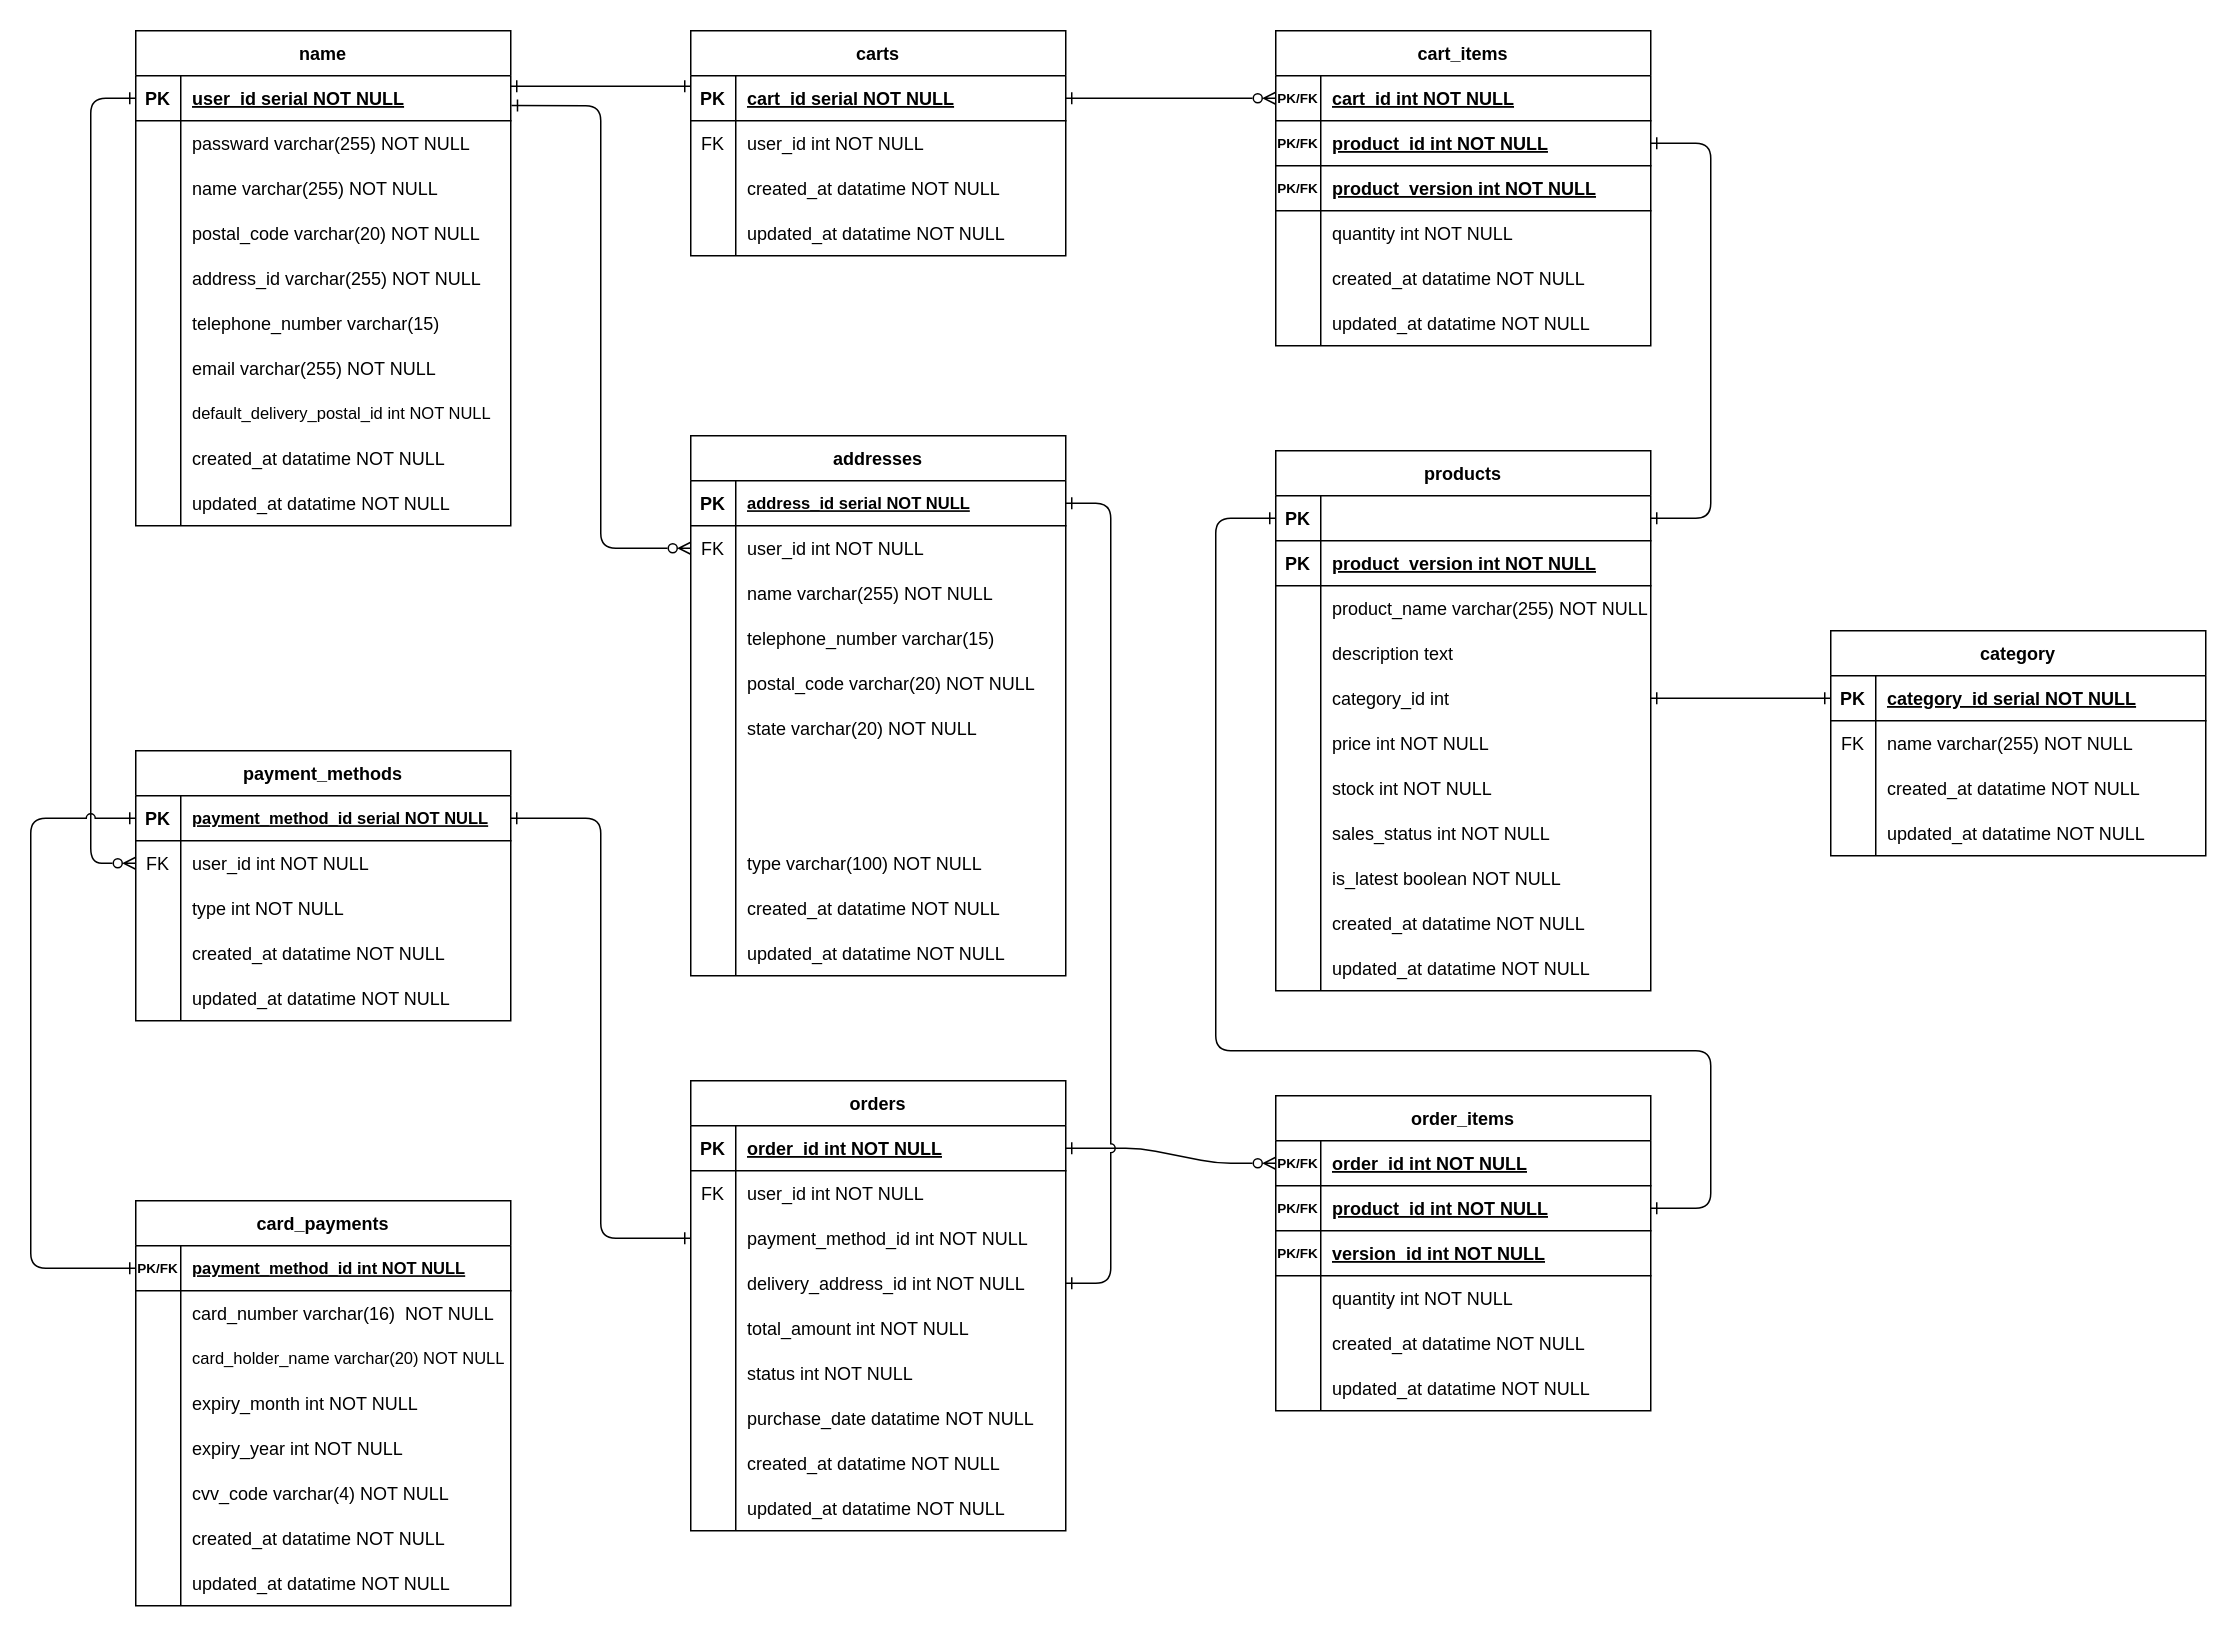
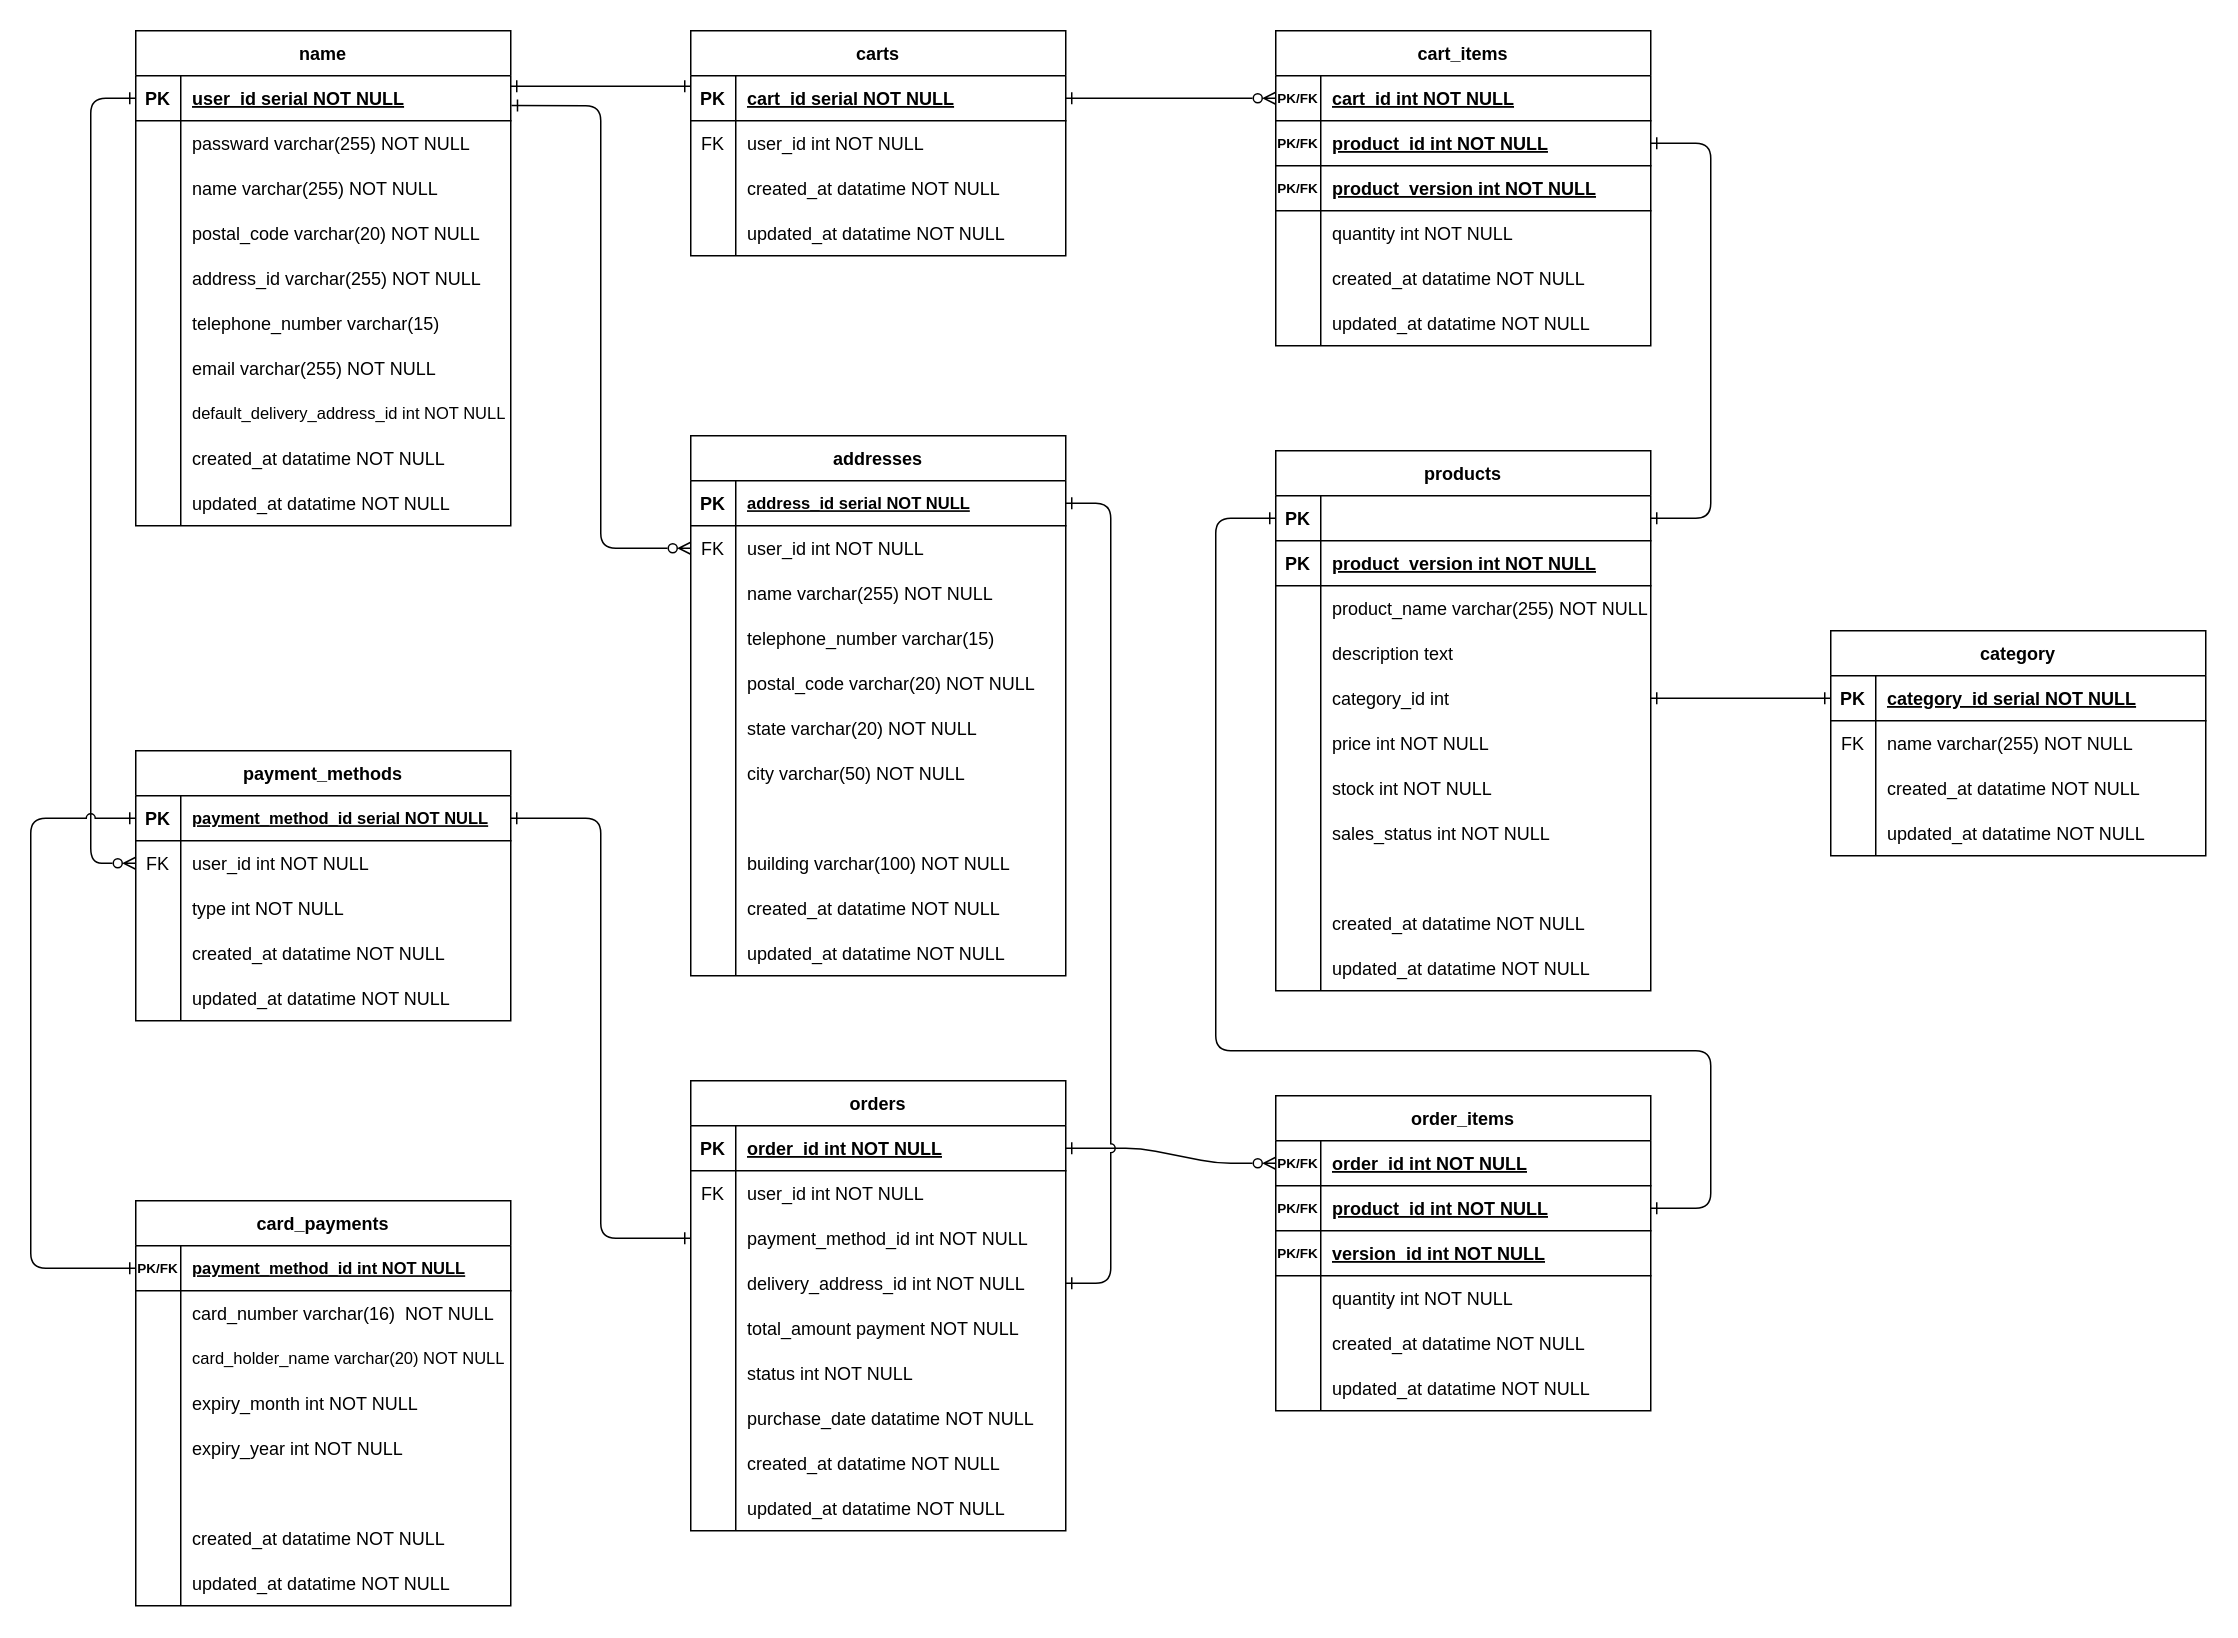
node "default_delivery_postal_id int NOT NULL": label "default_delivery_postal_id int NOT NULL" -> "default_delivery_address_id int NOT NULL"
node "city varchar(50) NOT NULL": added
node "type varchar(100) NOT NULL": label "type varchar(100) NOT NULL" -> "building varchar(100) NOT NULL"
node "is_latest boolean NOT NULL": removed
node "total_amount int NOT NULL": label "total_amount int NOT NULL" -> "total_amount payment NOT NULL"
node "cvv_code varchar(4) NOT NULL": removed
